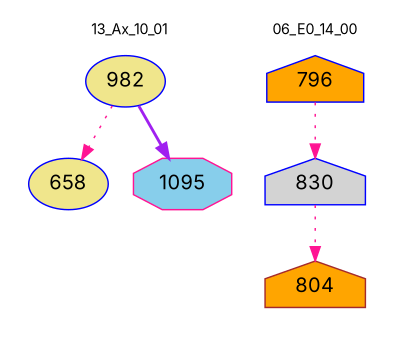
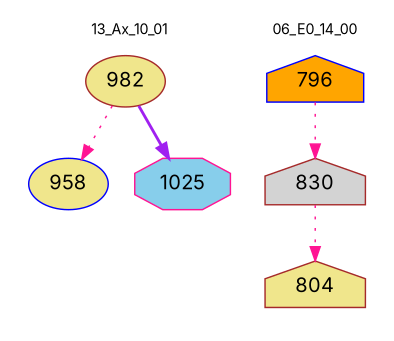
node "982": color blue -> brown
node "658": label "658" -> "958"
node "1095": label "1095" -> "1025"
node "830": color blue -> brown
node "804": fillcolor orange -> khaki
